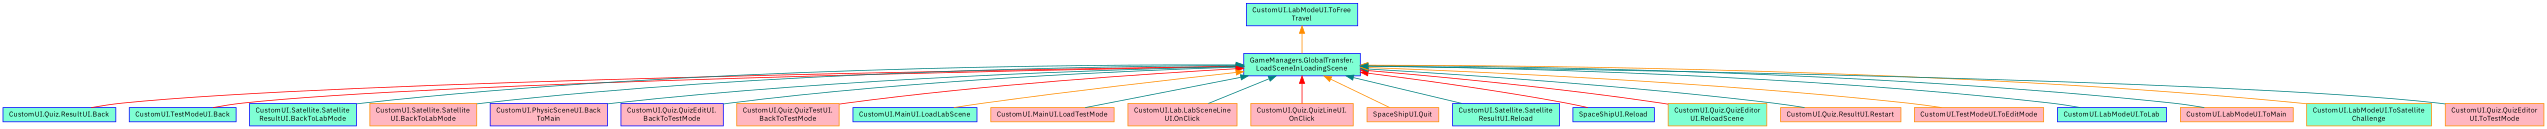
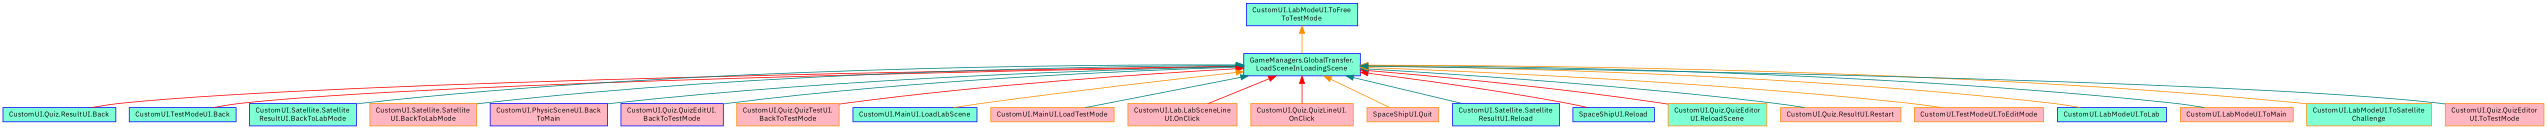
node "CustomUI.LabModeUI.ToFree Travel": label "CustomUI.LabModeUI.ToFree Travel" -> "CustomUI.LabModeUI.ToFree ToTestMode"
edge "CustomUI.LabModeUI.ToLab" -> "GameManagers.GlobalTransfer. LoadSceneInLoadingScene": color teal -> darkorange
edge "CustomUI.Lab.LabSceneLine UI.OnClick" -> "GameManagers.GlobalTransfer. LoadSceneInLoadingScene": color teal -> red
